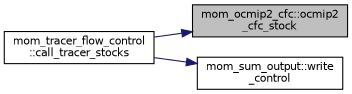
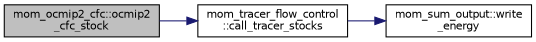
edge "mom_tracer_flow_control ::call_tracer_stocks" -> "mom_ocmip2_cfc::ocmip2 _cfc_stock": reversed
node "mom_sum_output::write _control": label "mom_sum_output::write _control" -> "mom_sum_output::write _energy"
